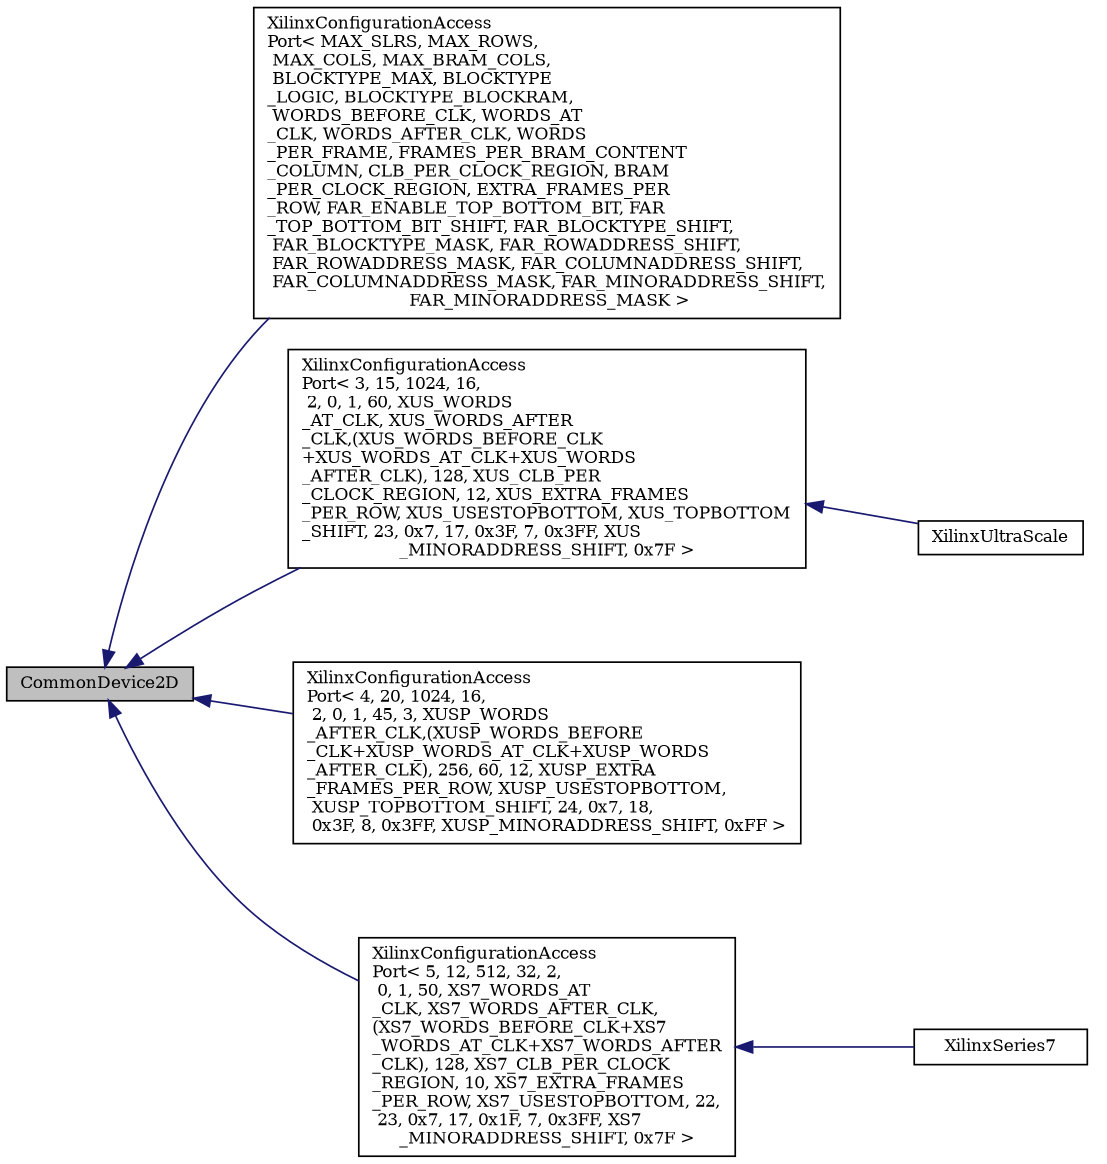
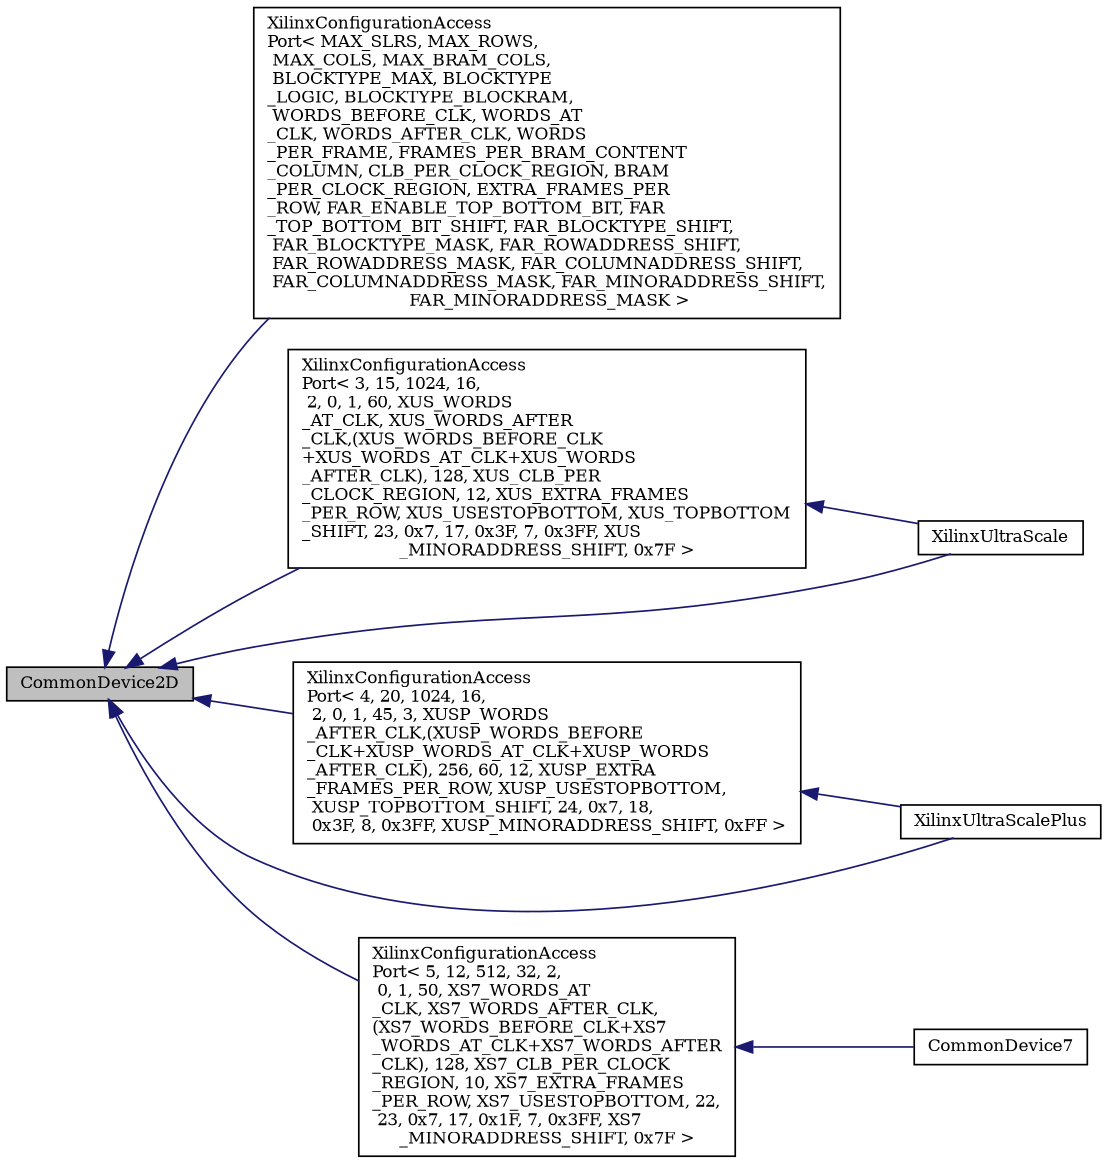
edge "XilinxUltraScale" -> "CommonDevice2D": added
node "XilinxUltraScalePlus": added
node "XilinxSeries7": label "XilinxSeries7" -> "CommonDevice7"
